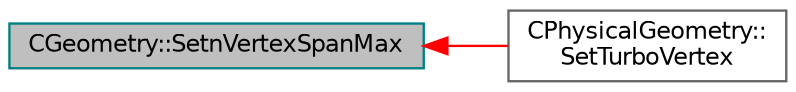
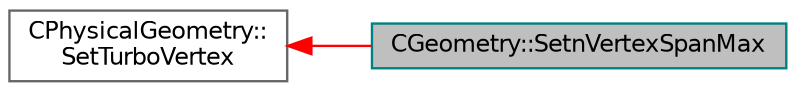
edge "CPhysicalGeometry:: SetTurboVertex" -> "CGeometry::SetnVertexSpanMax": reversed
